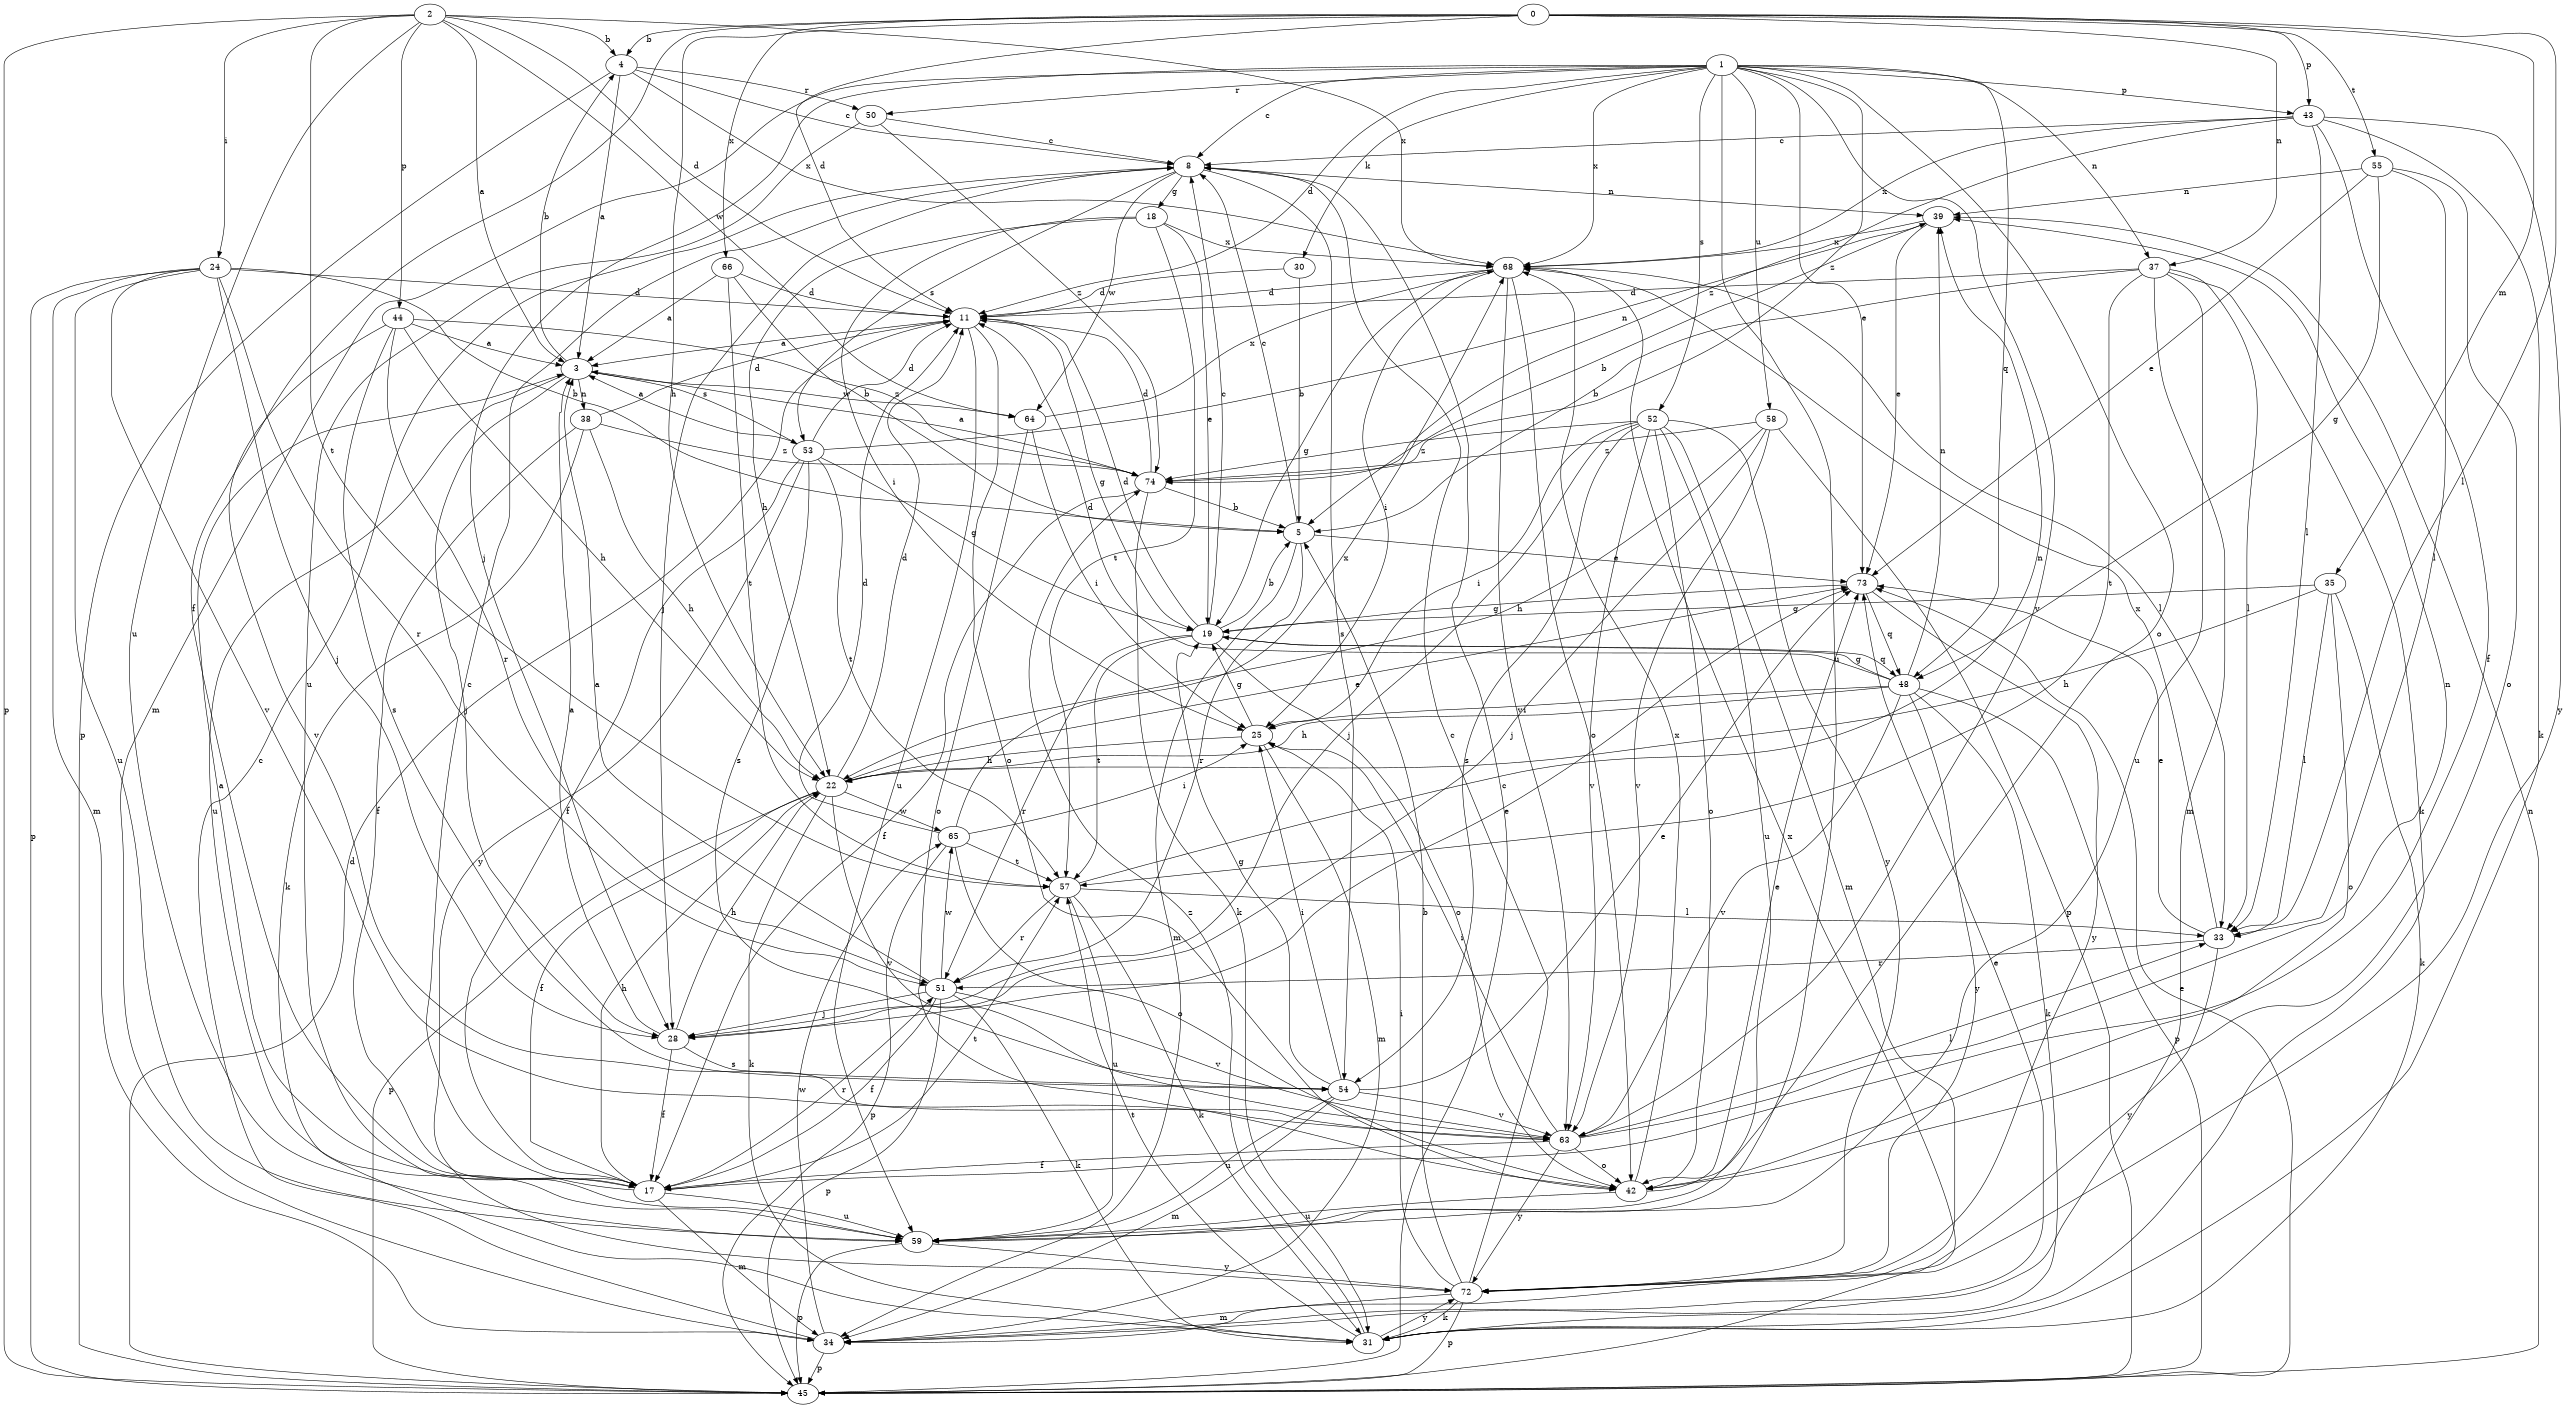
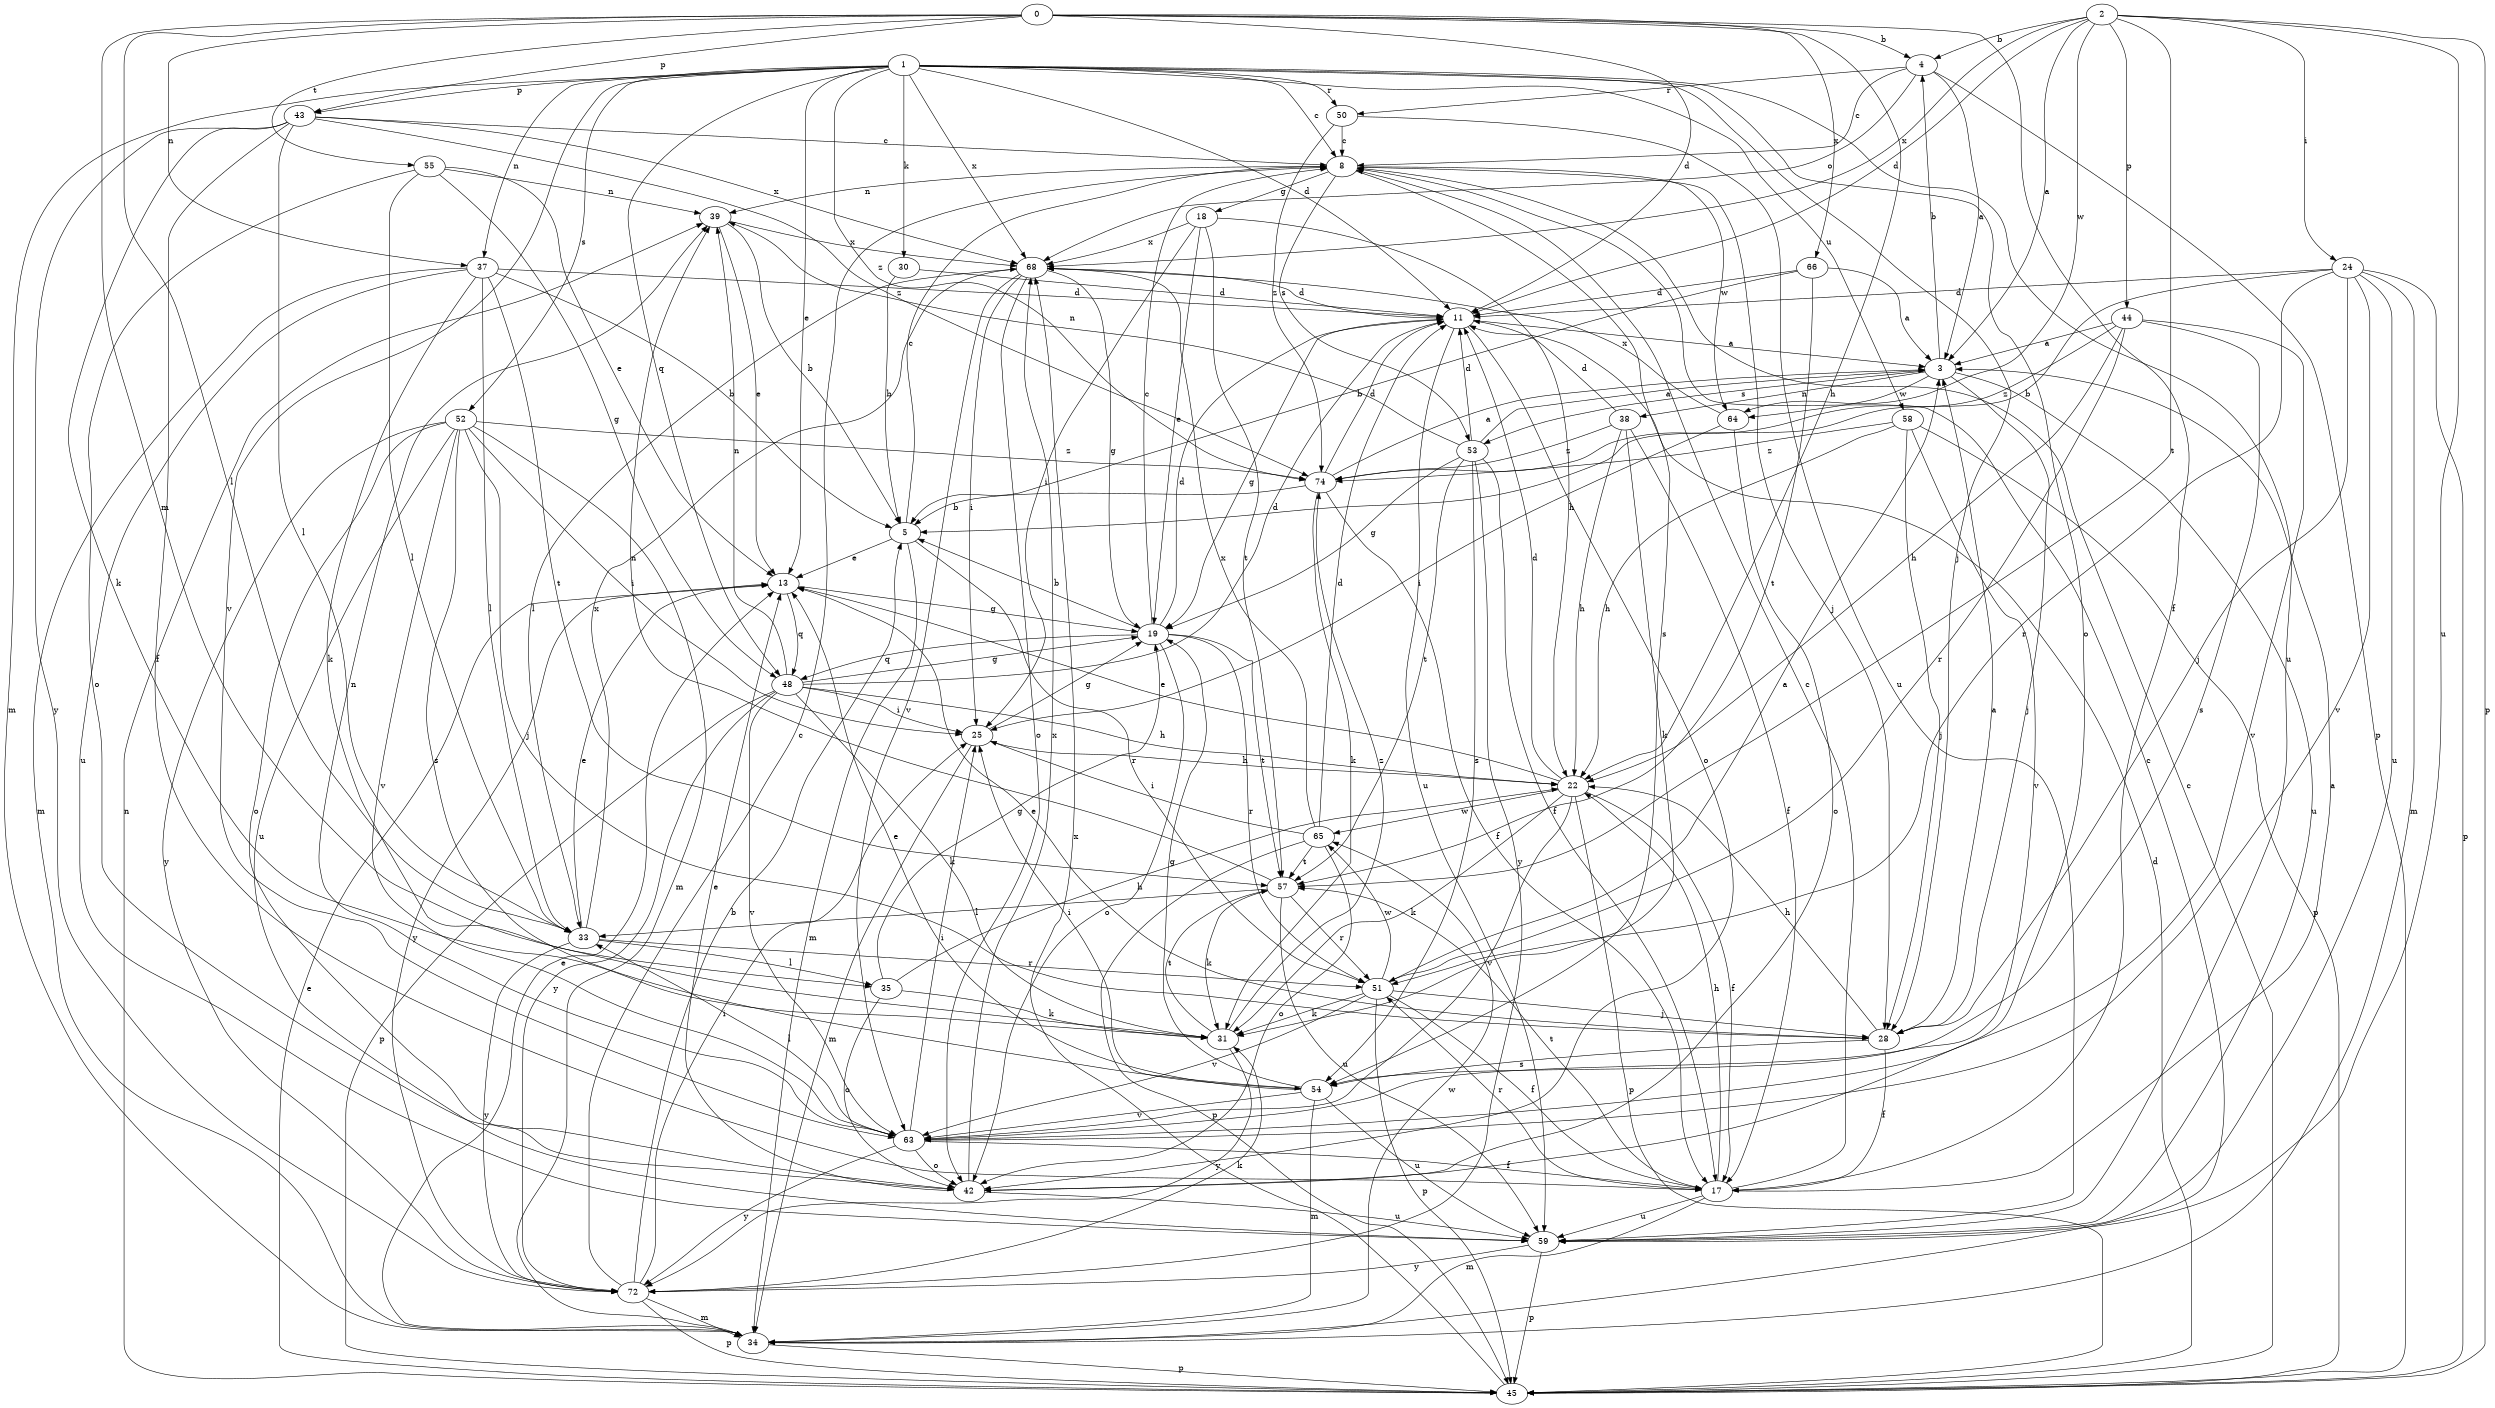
edge "4" -> "68": label "x" -> "o"
node "73": label "73" -> "13"
edge "35" -> "33": reversed
